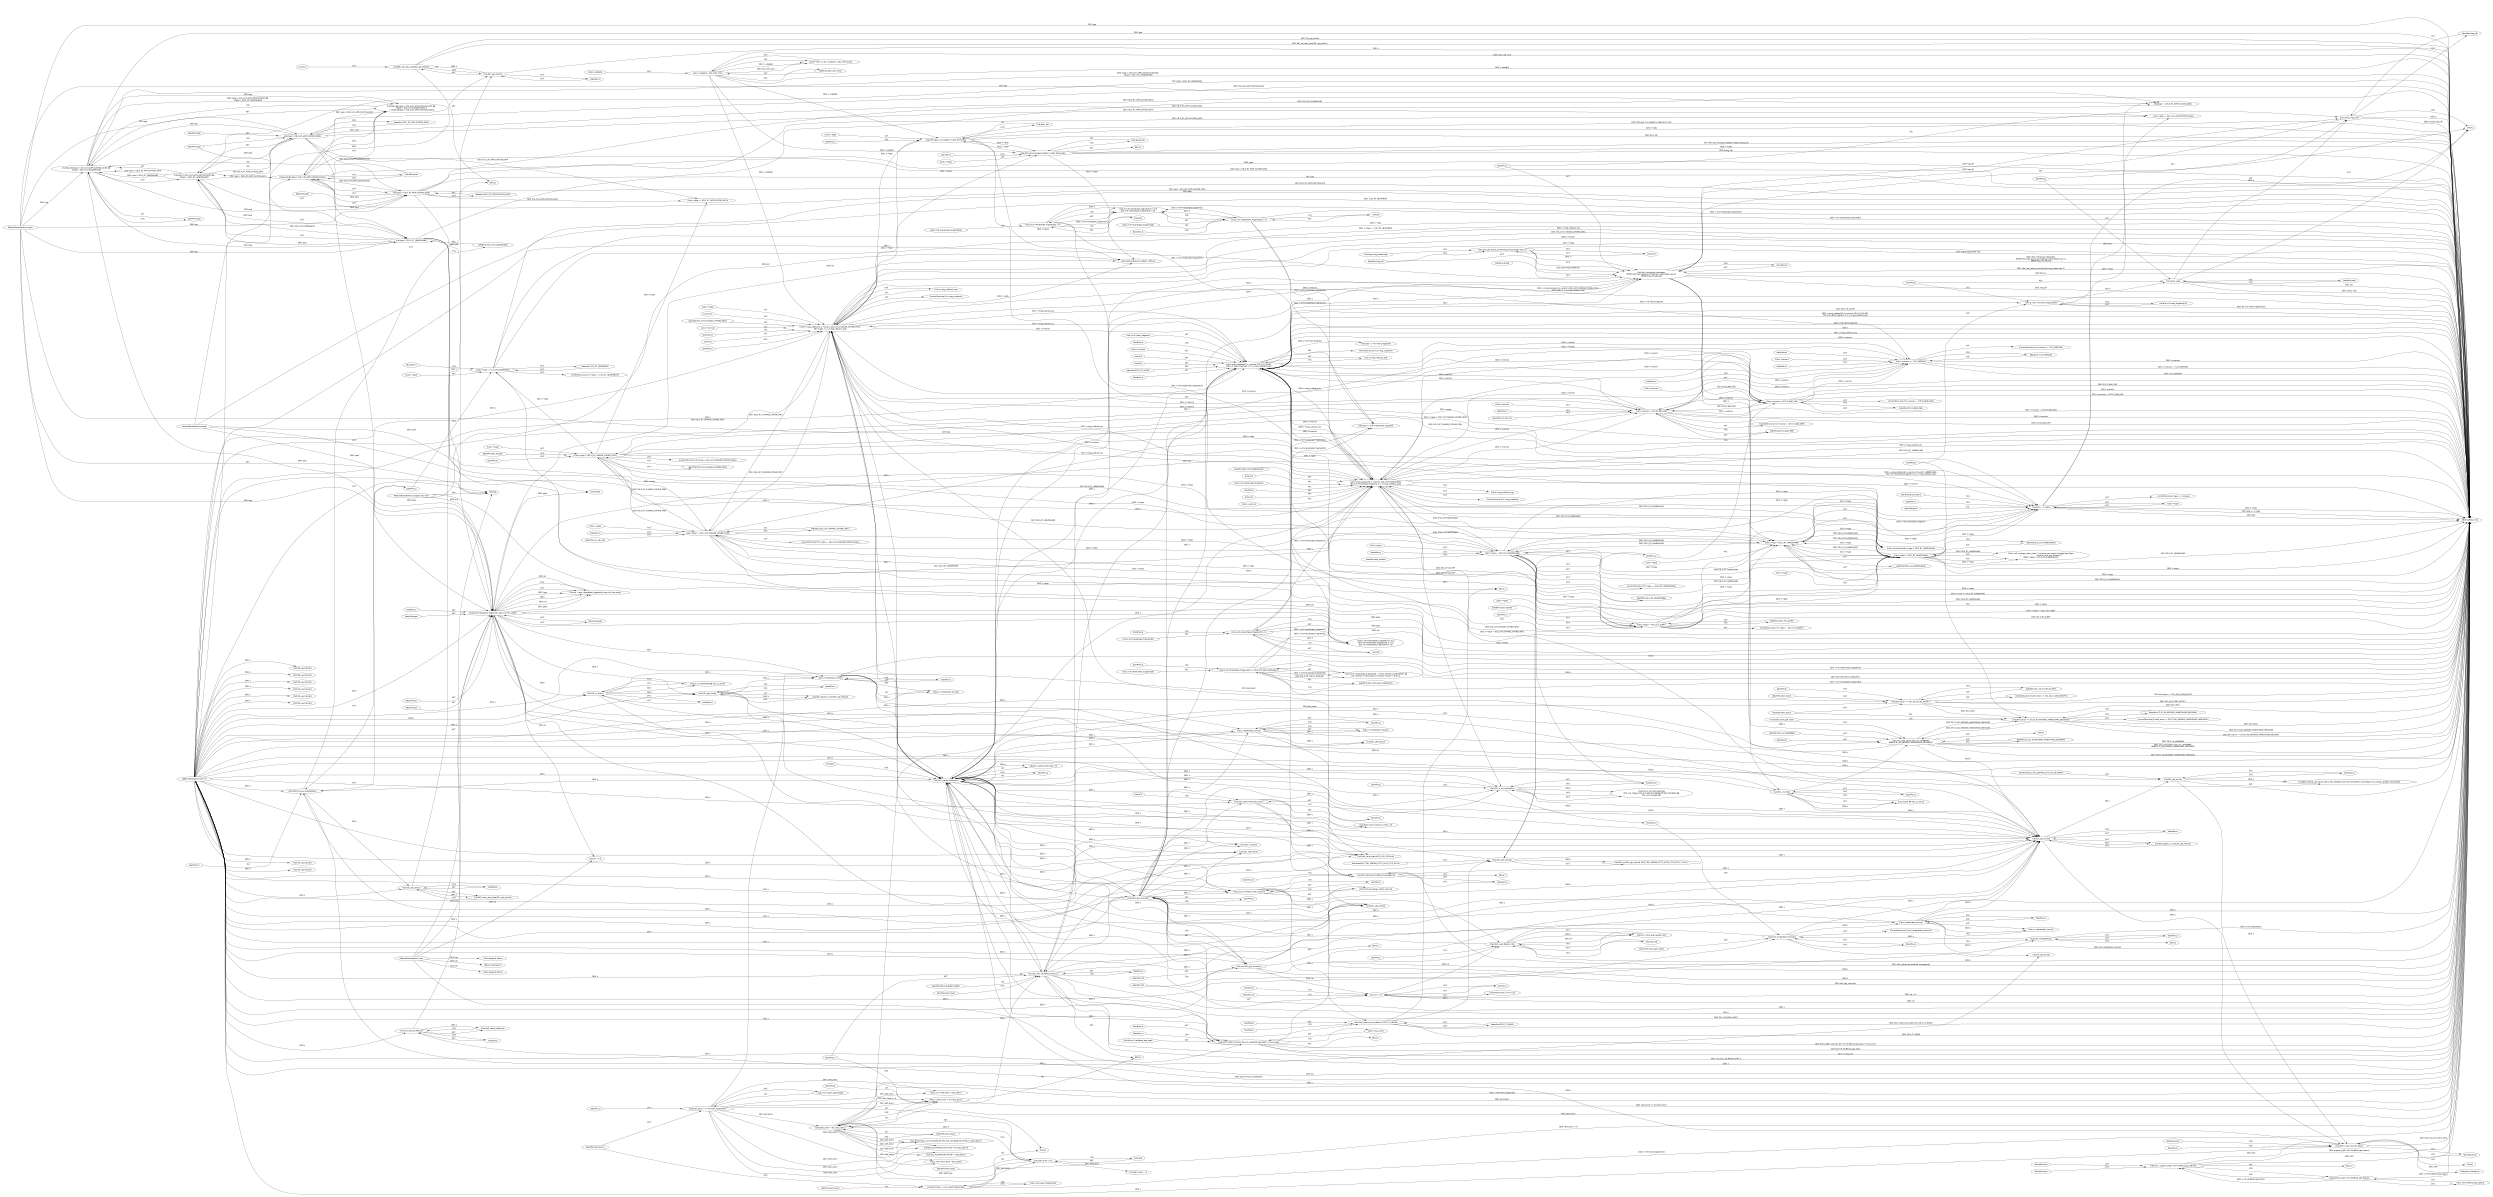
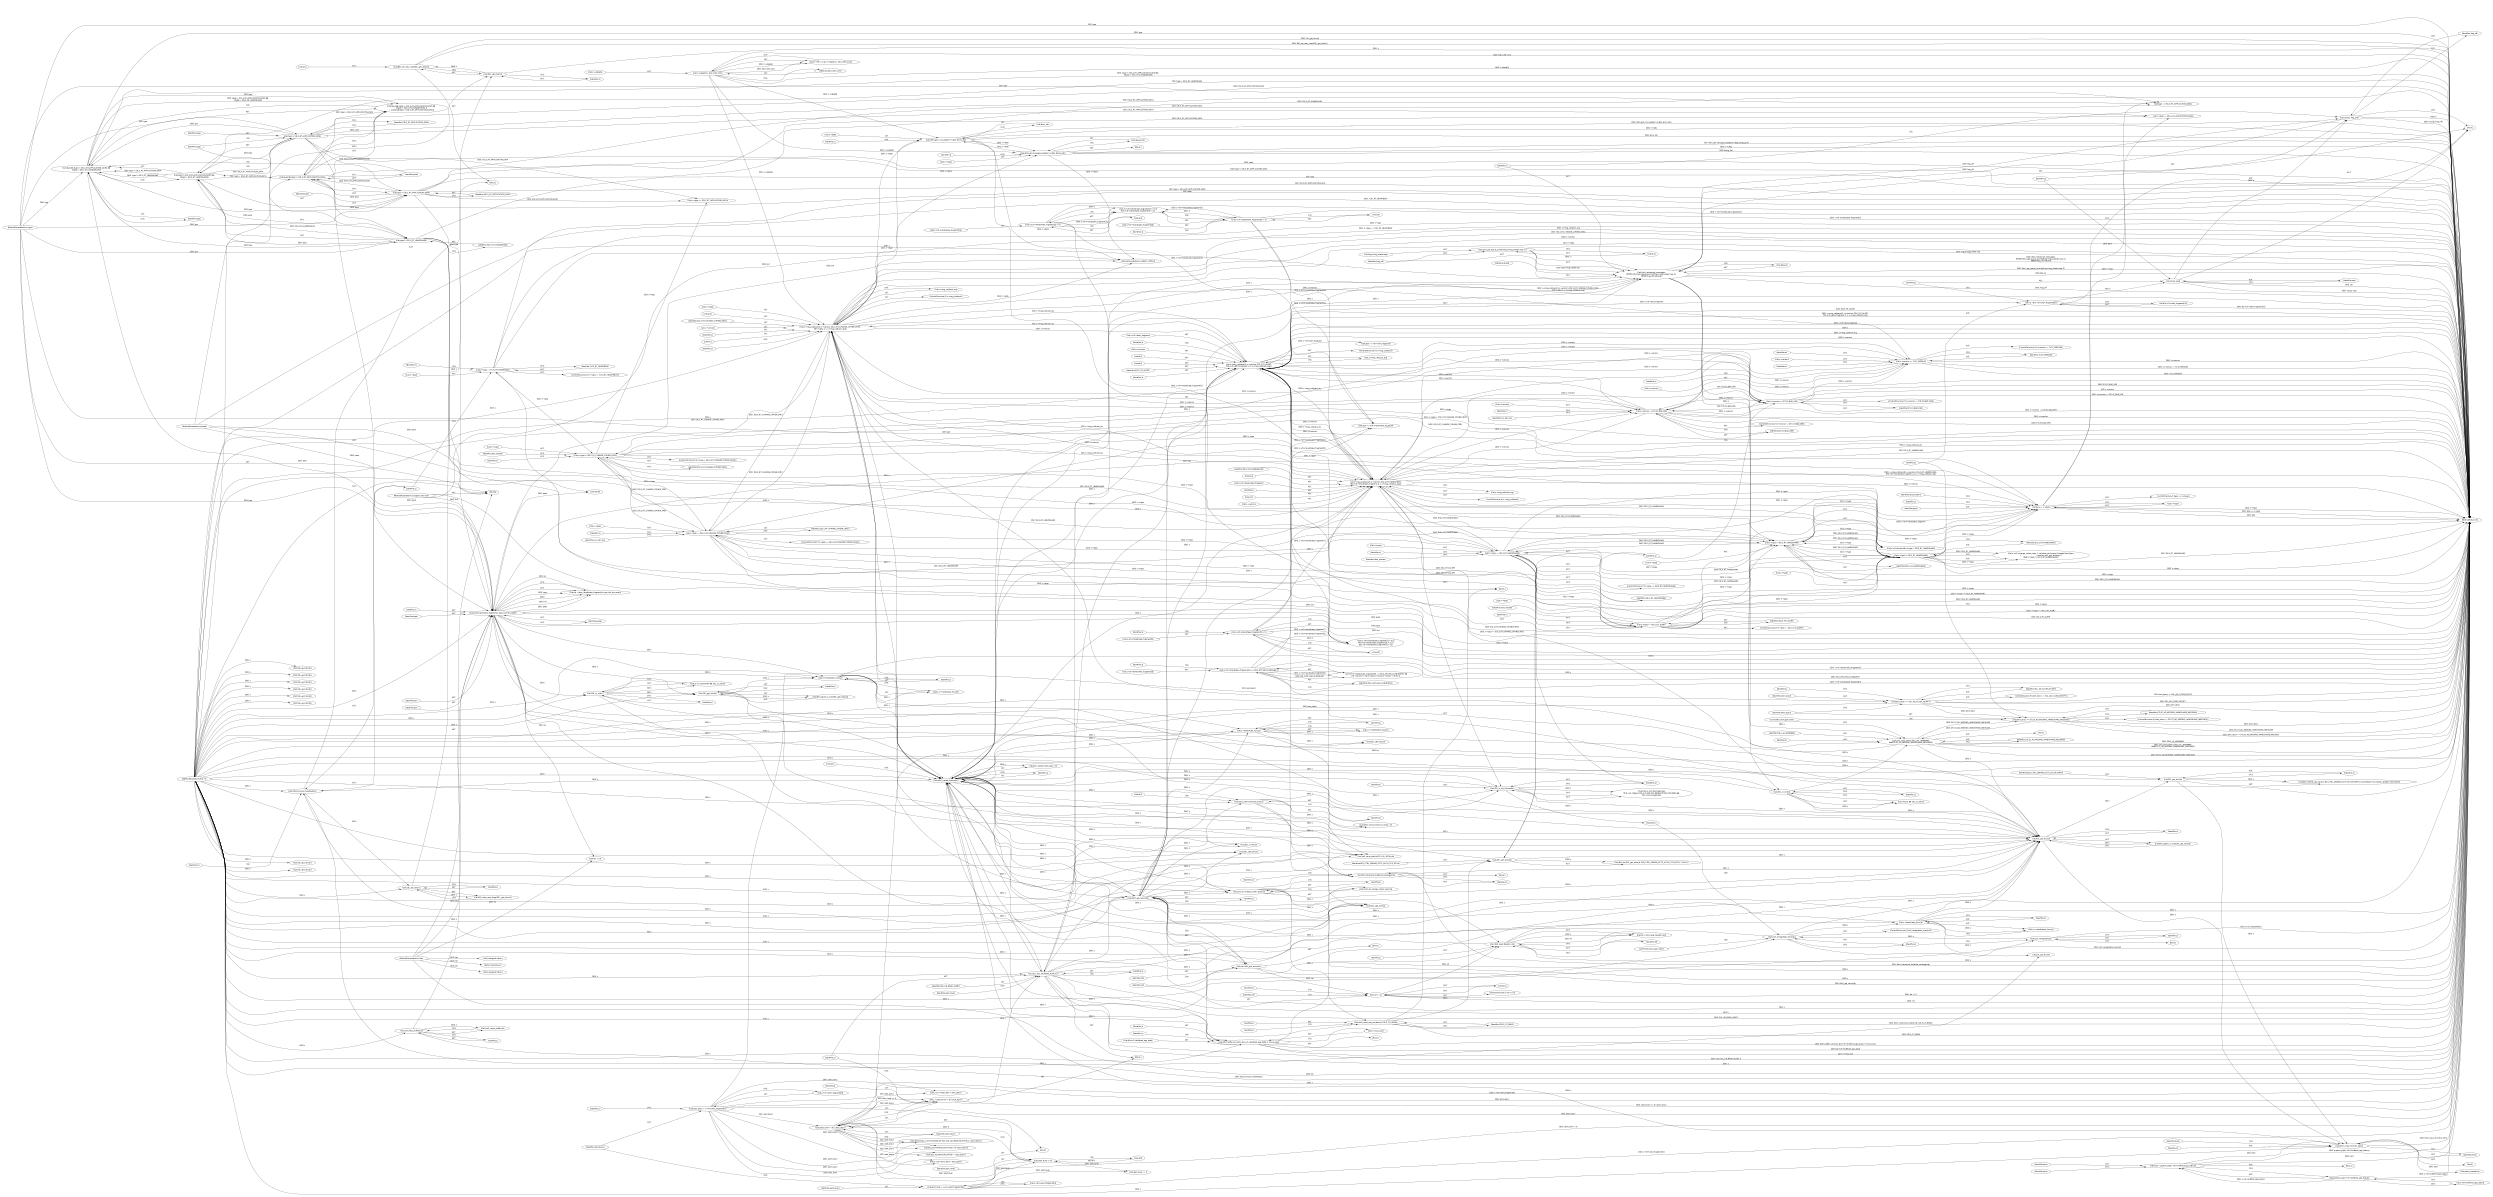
edge "(Call,dtls1_get_record(s))" -> "(Call,cb(s, SSL_CB_READ_ALERT, j))": reversed
edge "(Literal,8)" -> "(Call,alert_level << 8)": label "AST: " -> "NOTIFY: "
edge "(Call,alert_level = s->d1->alert_fragment[0])" -> "(Call,alert_level == 1)": added, label "DDG: alert_level"
